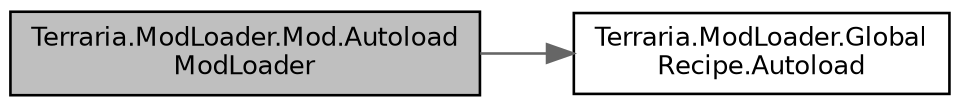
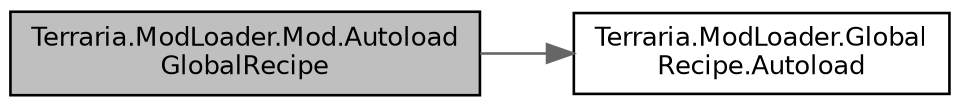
node "Terraria.ModLoader.Mod.Autoload ModLoader": label "Terraria.ModLoader.Mod.Autoload ModLoader" -> "Terraria.ModLoader.Mod.Autoload GlobalRecipe"
